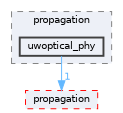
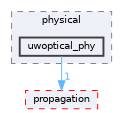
cluster "propagation": label "propagation" -> "physical"
